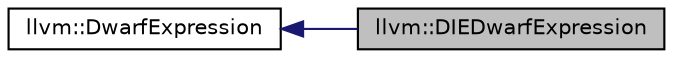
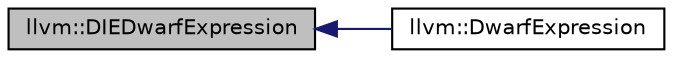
edge "llvm::DIEDwarfExpression" -> "llvm::DwarfExpression": reversed
